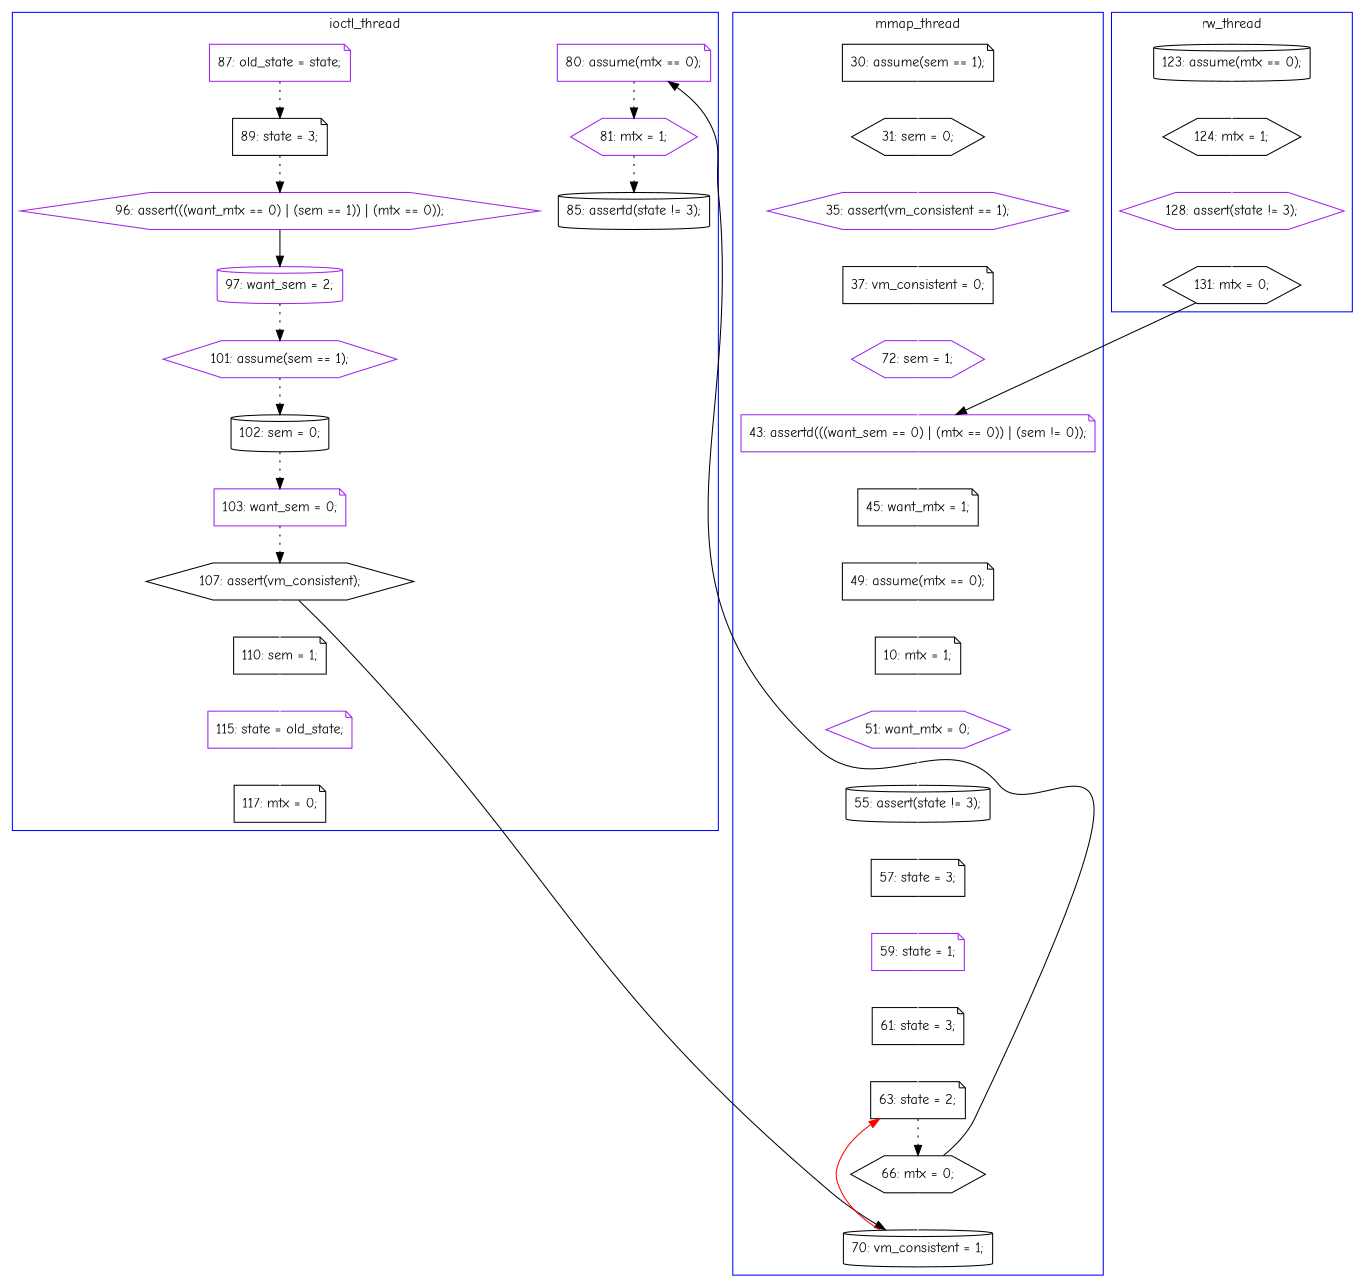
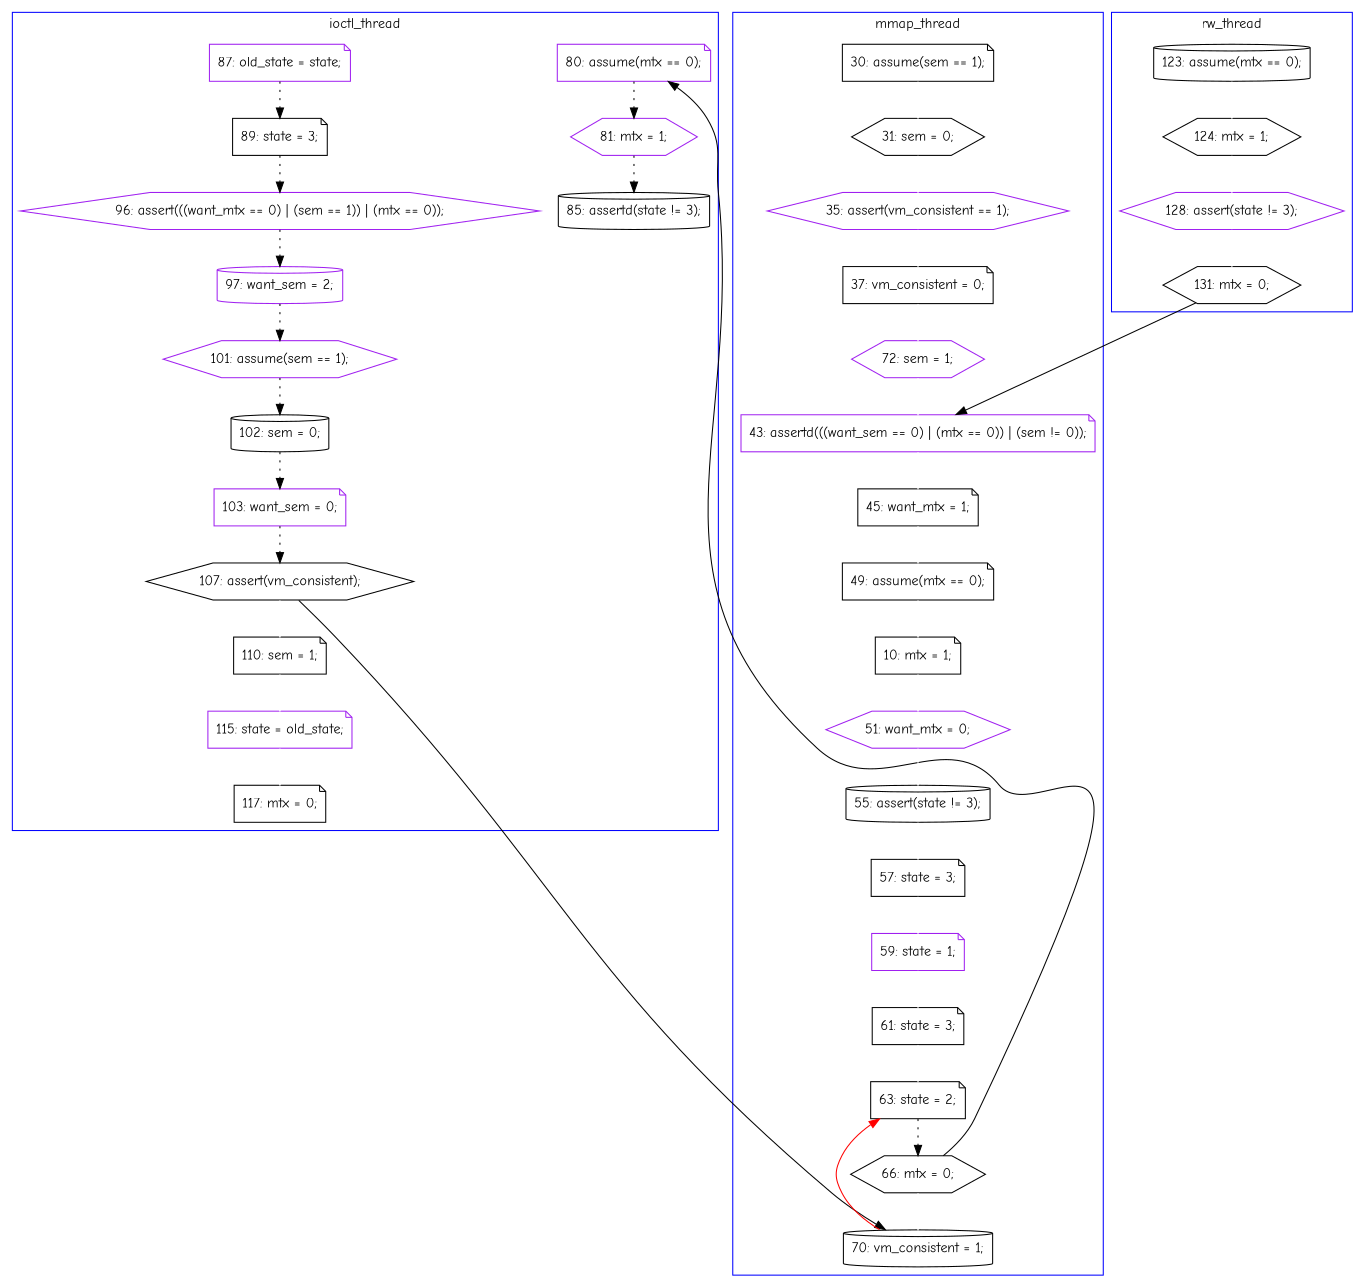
edge "96: assert(((want_mtx == 0) | (sem == 1)) | (mtx == 0));" -> "97: want_sem = 2;": style solid -> dotted
